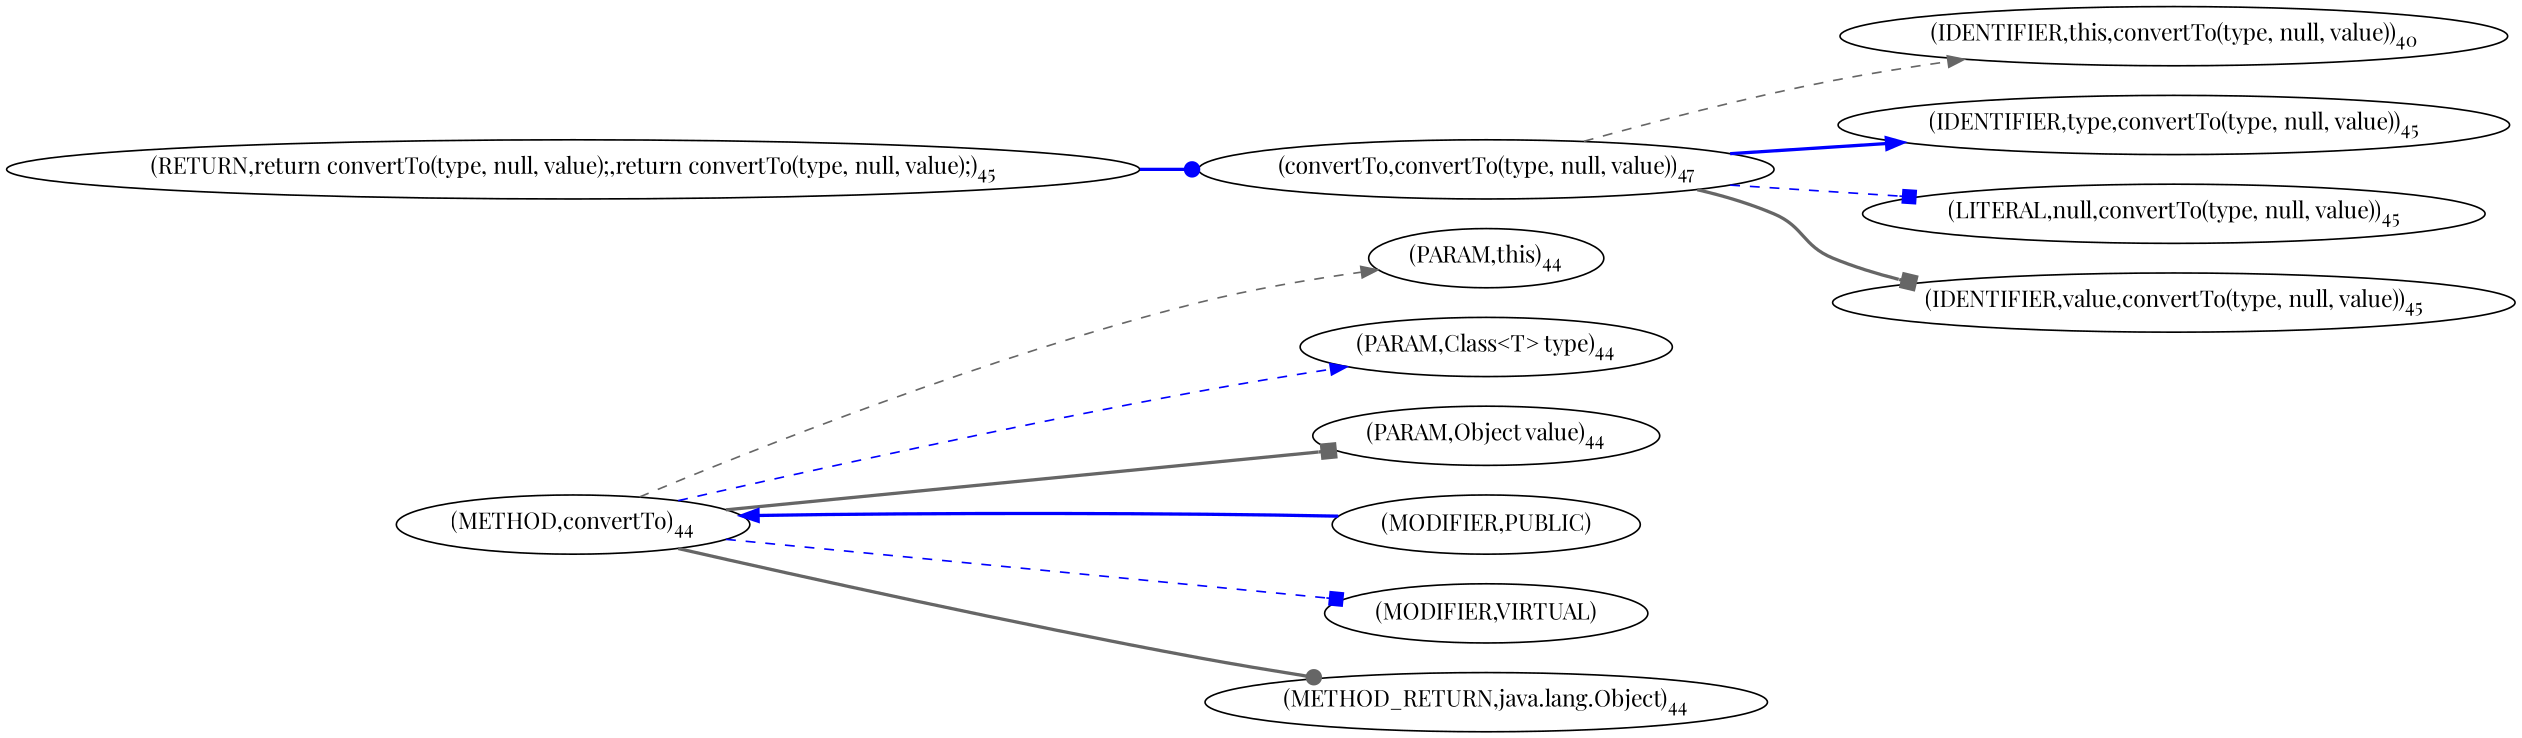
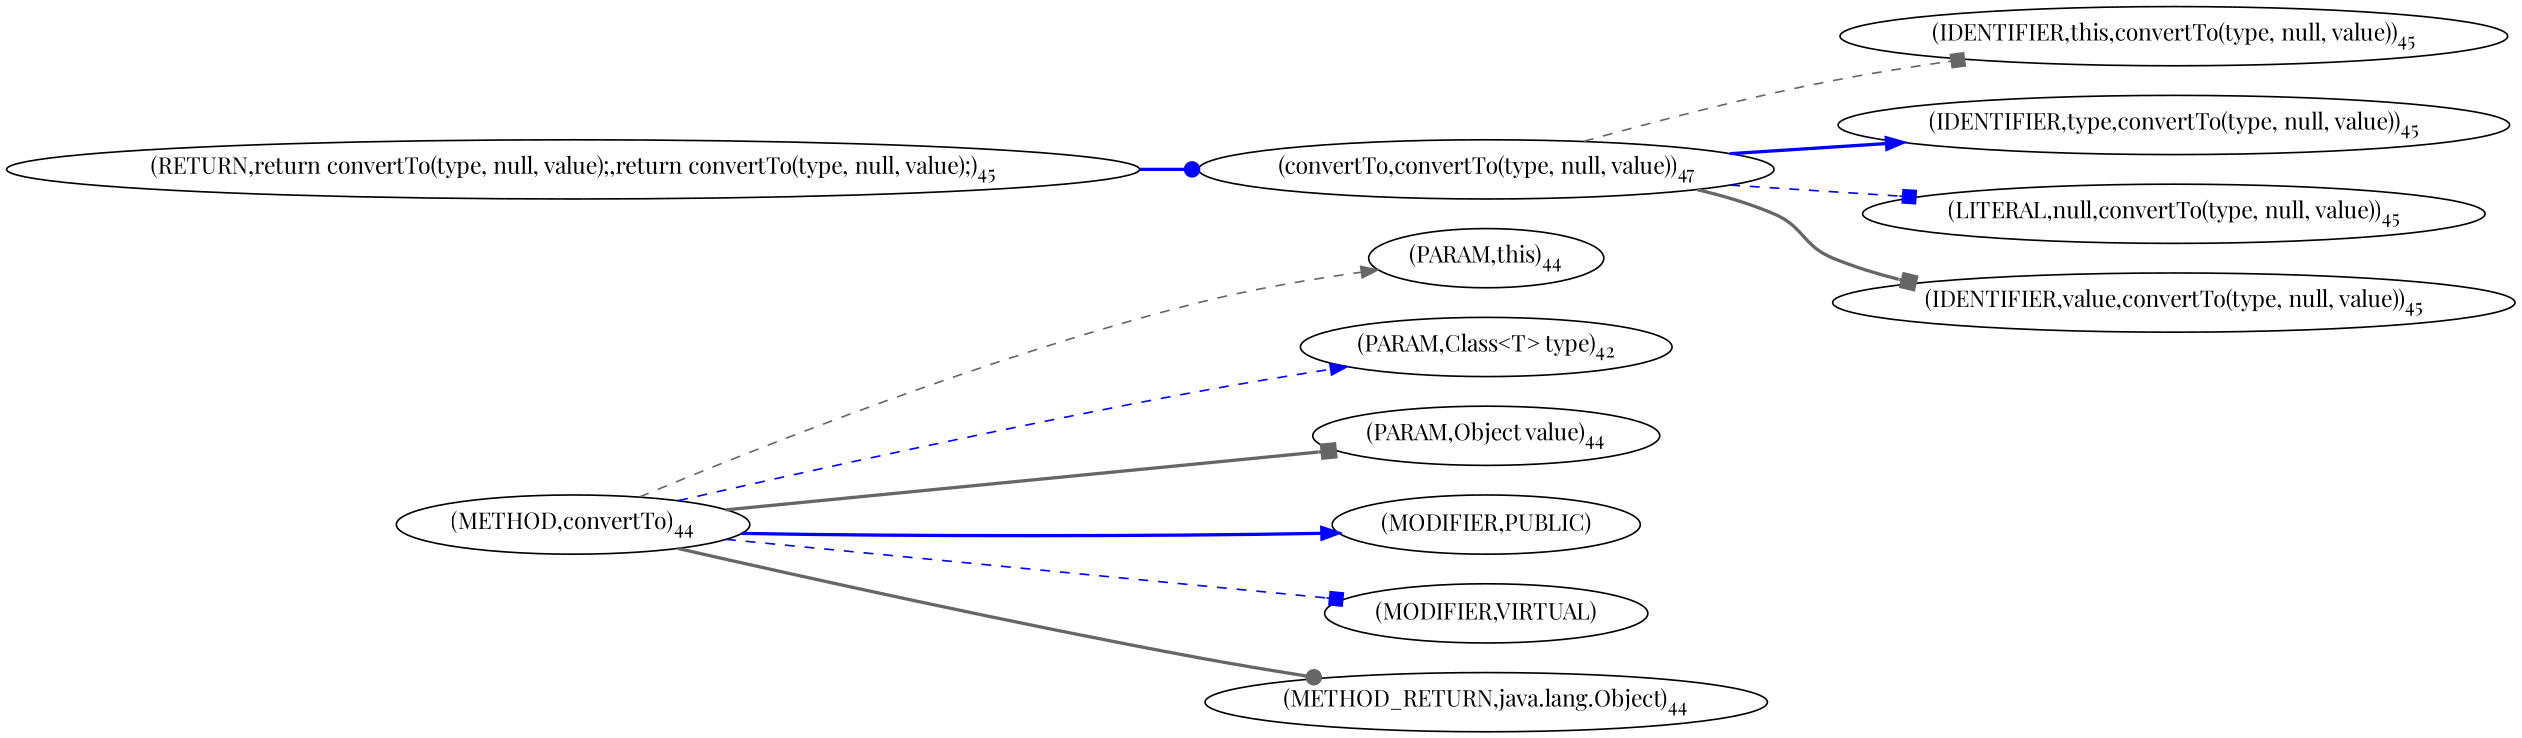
node "(IDENTIFIER,this,convertTo(type, null, value))": text "40" -> "45"
edge "(convertTo,convertTo(type, null, value))" -> "(IDENTIFIER,this,convertTo(type, null, value))": arrowhead normal -> box
node "(PARAM,Class<T> type)": text "44" -> "42"
edge "(MODIFIER,PUBLIC)" -> "(METHOD,convertTo)": reversed
